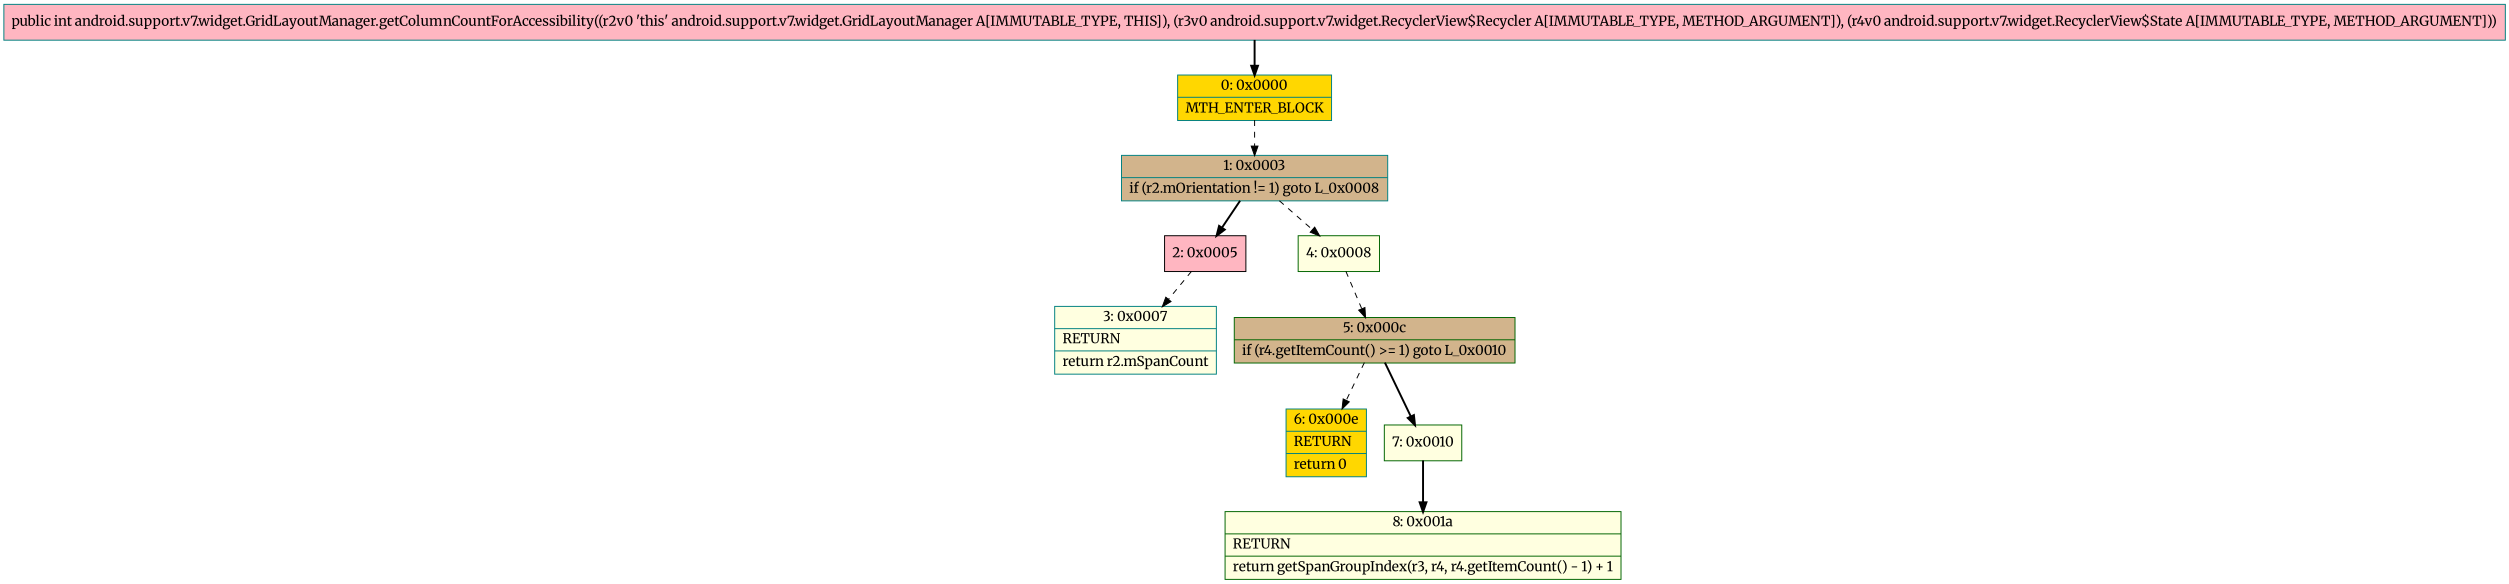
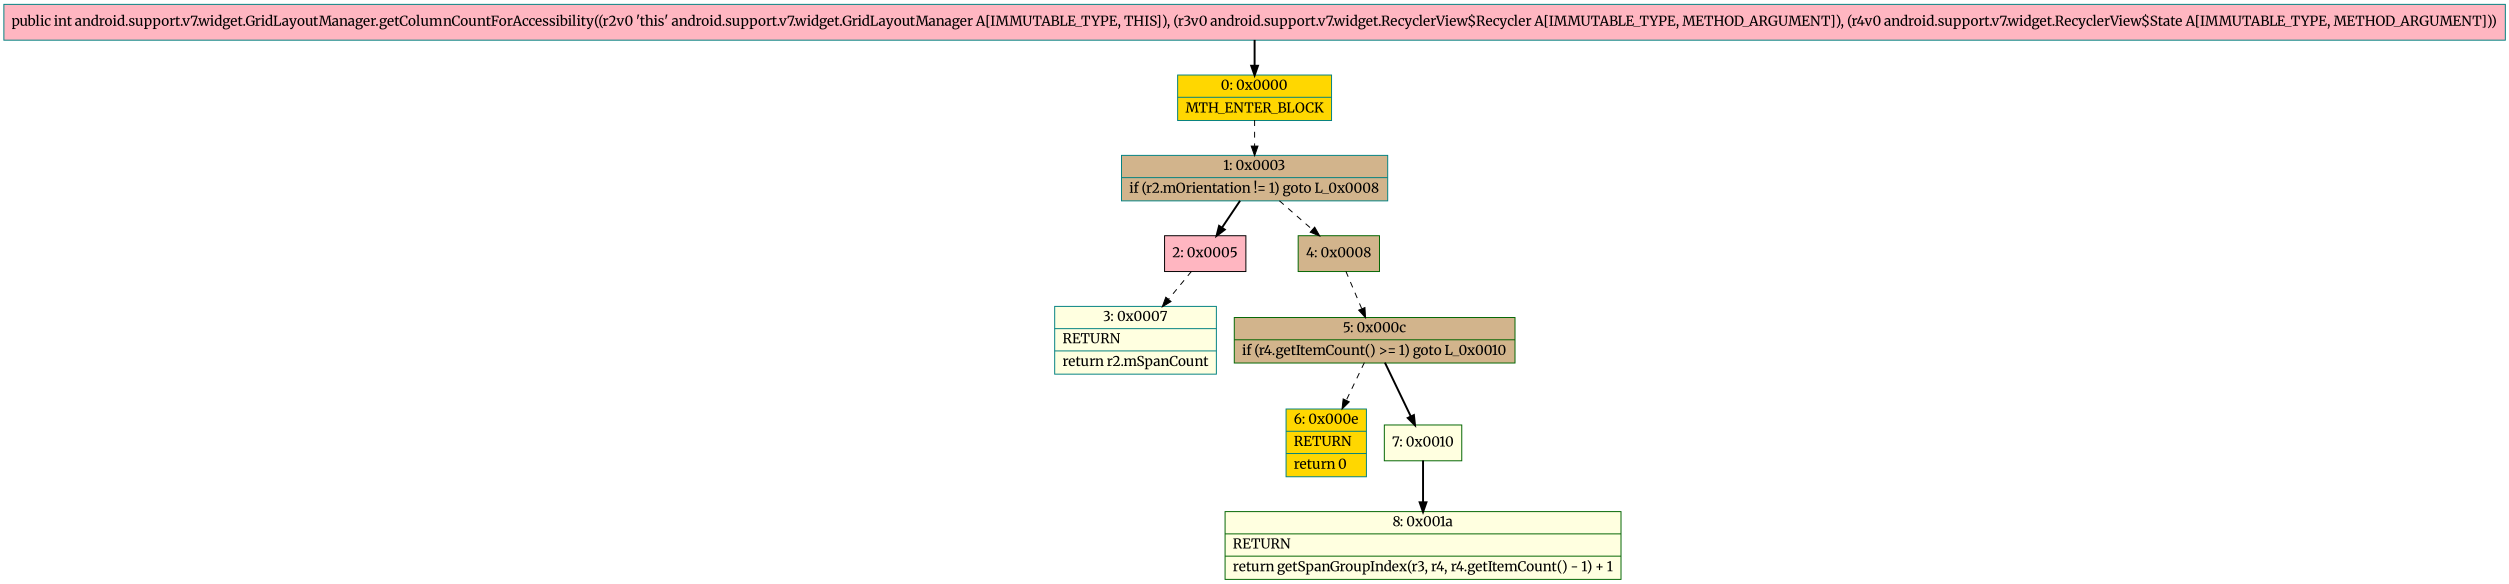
node "4: 0x0008": fillcolor lightyellow -> tan
